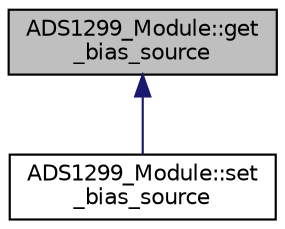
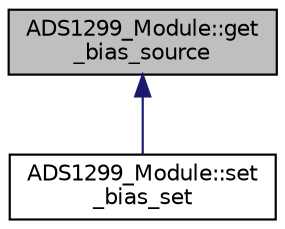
node "ADS1299_Module::set _bias_source": label "ADS1299_Module::set _bias_source" -> "ADS1299_Module::set _bias_set"
